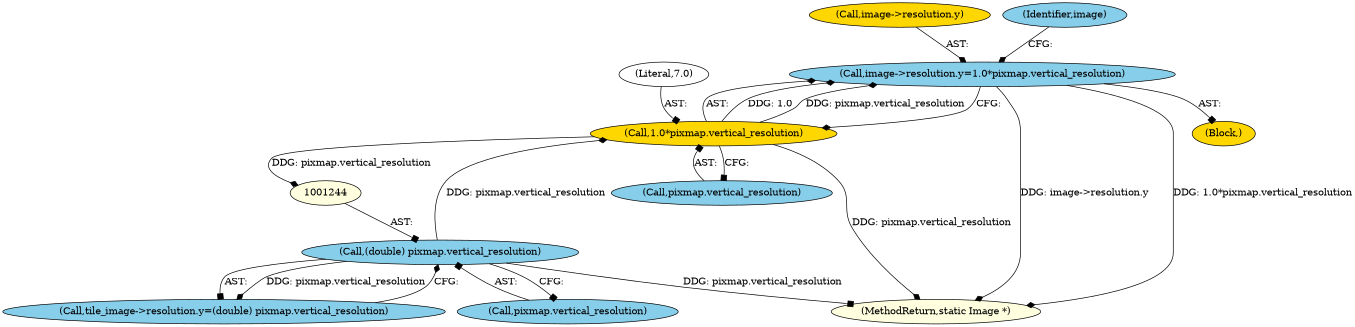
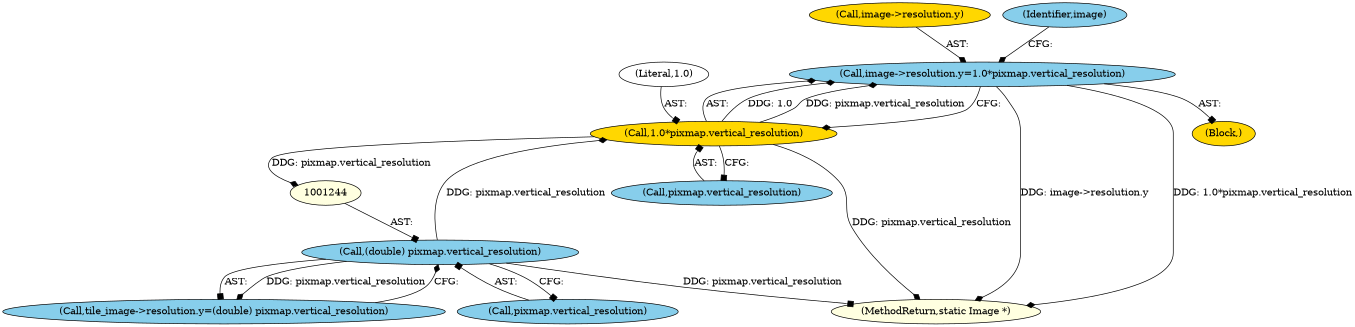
node "(Literal,7.0)": label "(Literal,7.0)" -> "(Literal,1.0)"
